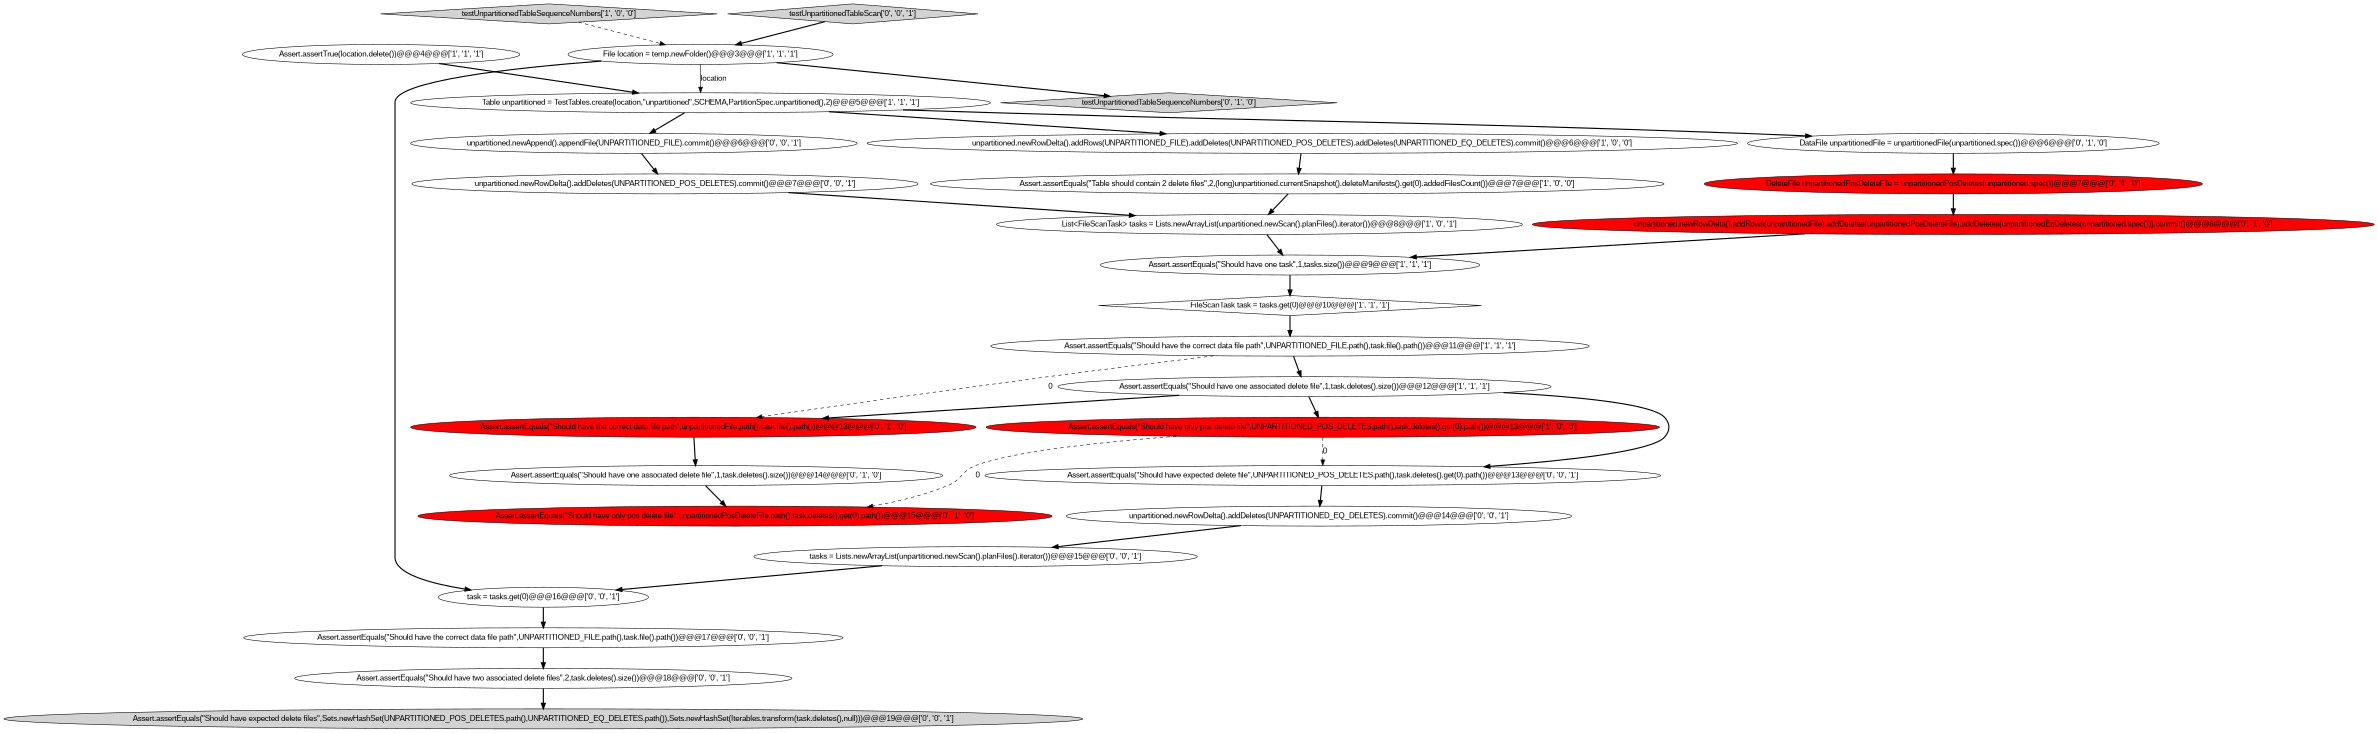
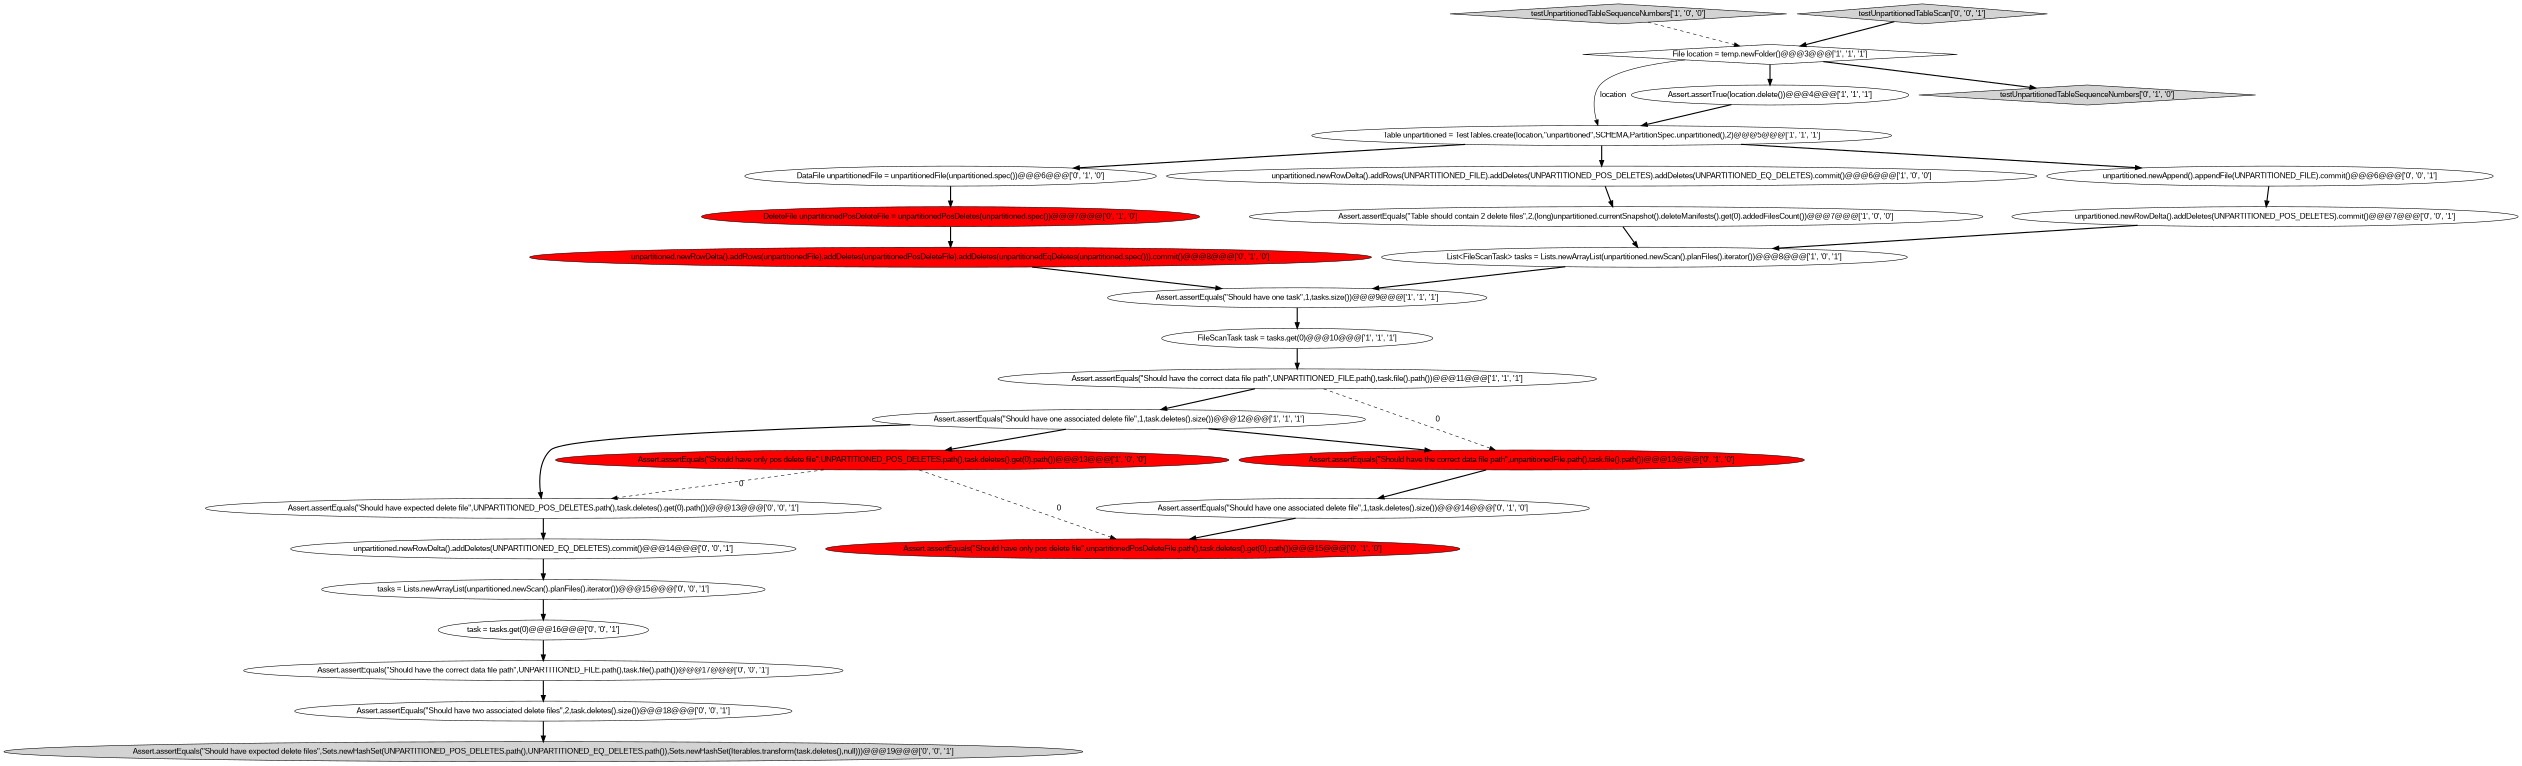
node "File location = temp.newFolder()@@@3@@@['1', '1', '1']": shape ellipse -> diamond
edge "File location = temp.newFolder()@@@3@@@['1', '1', '1']" -> "task = tasks.get(0)@@@16@@@['0', '0', '1']": now "File location = temp.newFolder()@@@3@@@['1', '1', '1']" -> "Assert.assertTrue(location.delete())@@@4@@@['1', '1', '1']"
node "FileScanTask task = tasks.get(0)@@@10@@@['1', '1', '1']": shape diamond -> ellipse
